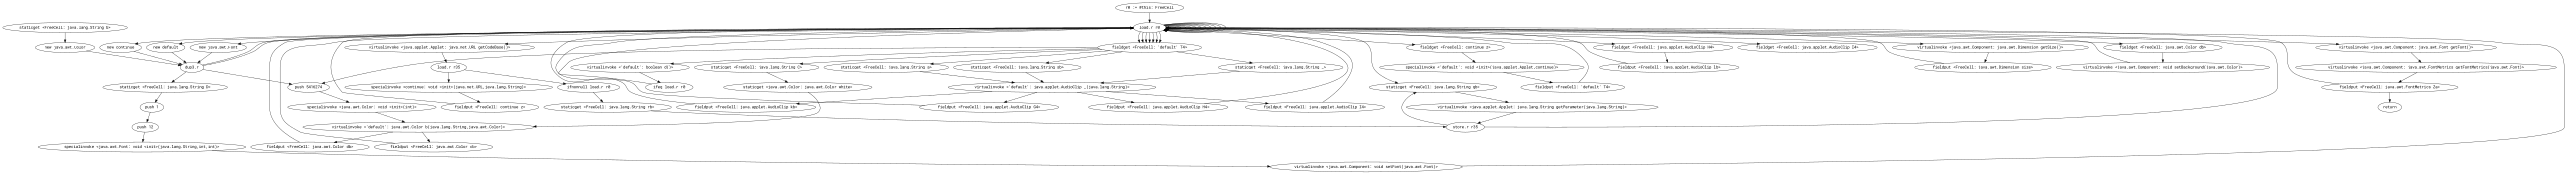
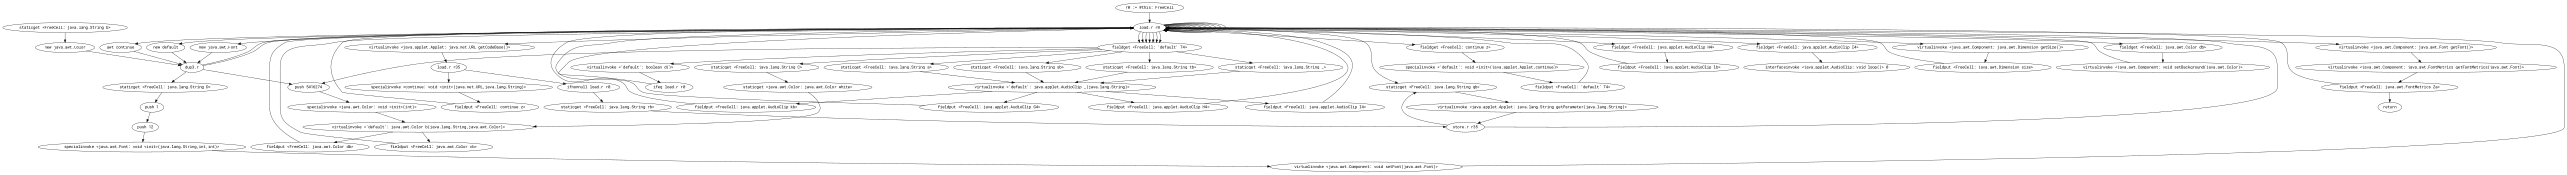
node "new continue": label "new continue" -> "awt continue"
node "staticget <FreeCell: java.lang.String tb>": added
node "interfaceinvoke <java.applet.AudioClip: void loop()> 0": added
